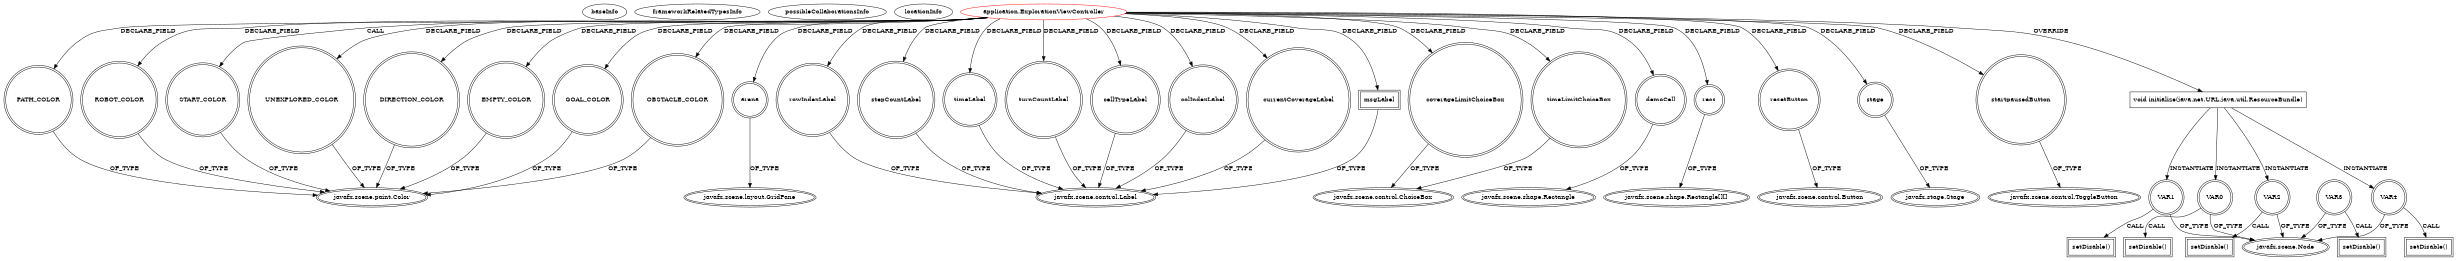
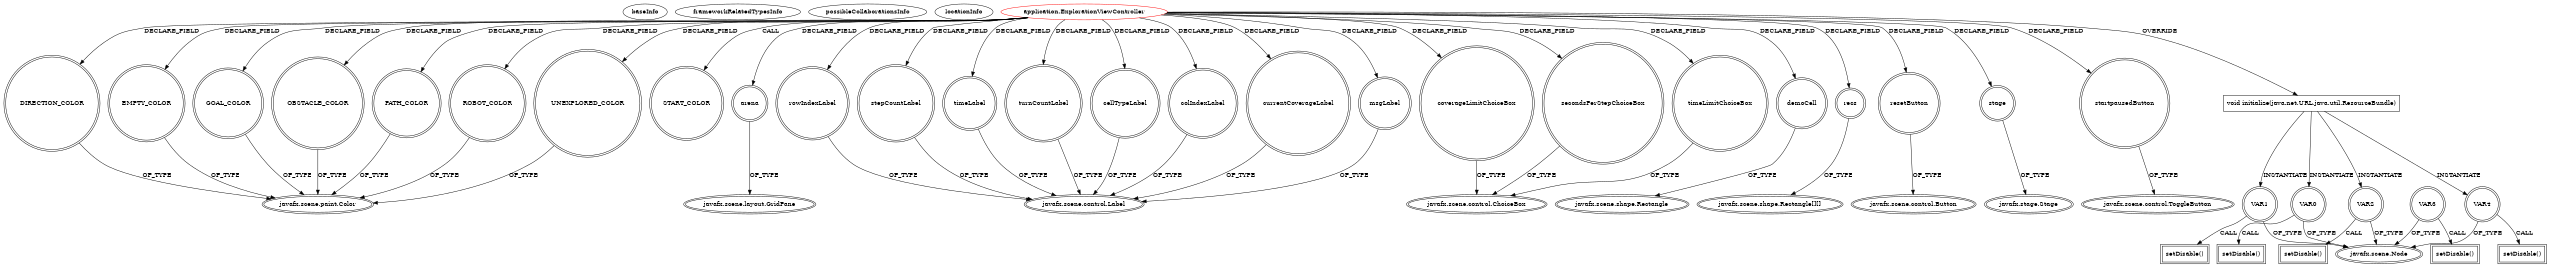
node "msgLabel": shape box -> circle
node "secondsPerStepChoiceBox": added
edge "START_COLOR" -> "javafx.scene.paint.Color": removed, label "OF_TYPE"
